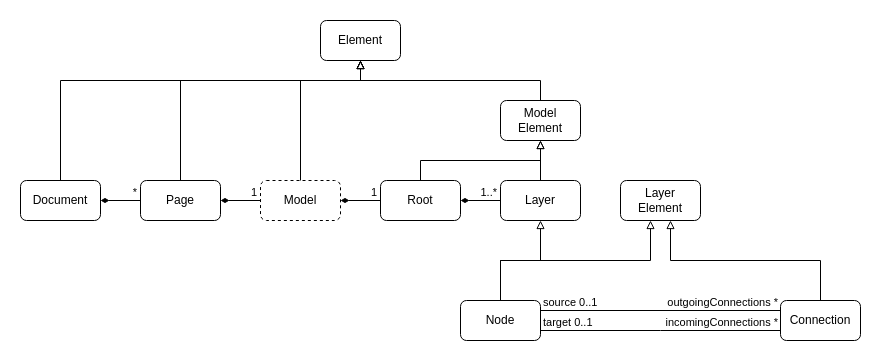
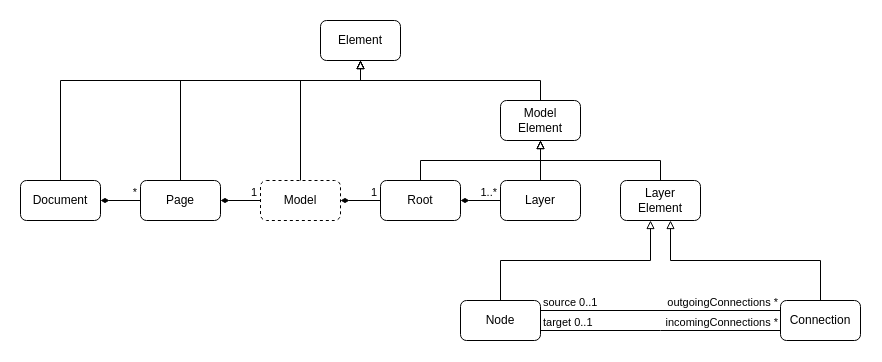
edge "Layer Element" -> "Model Element": added
edge "Node" -> "Layer": removed
